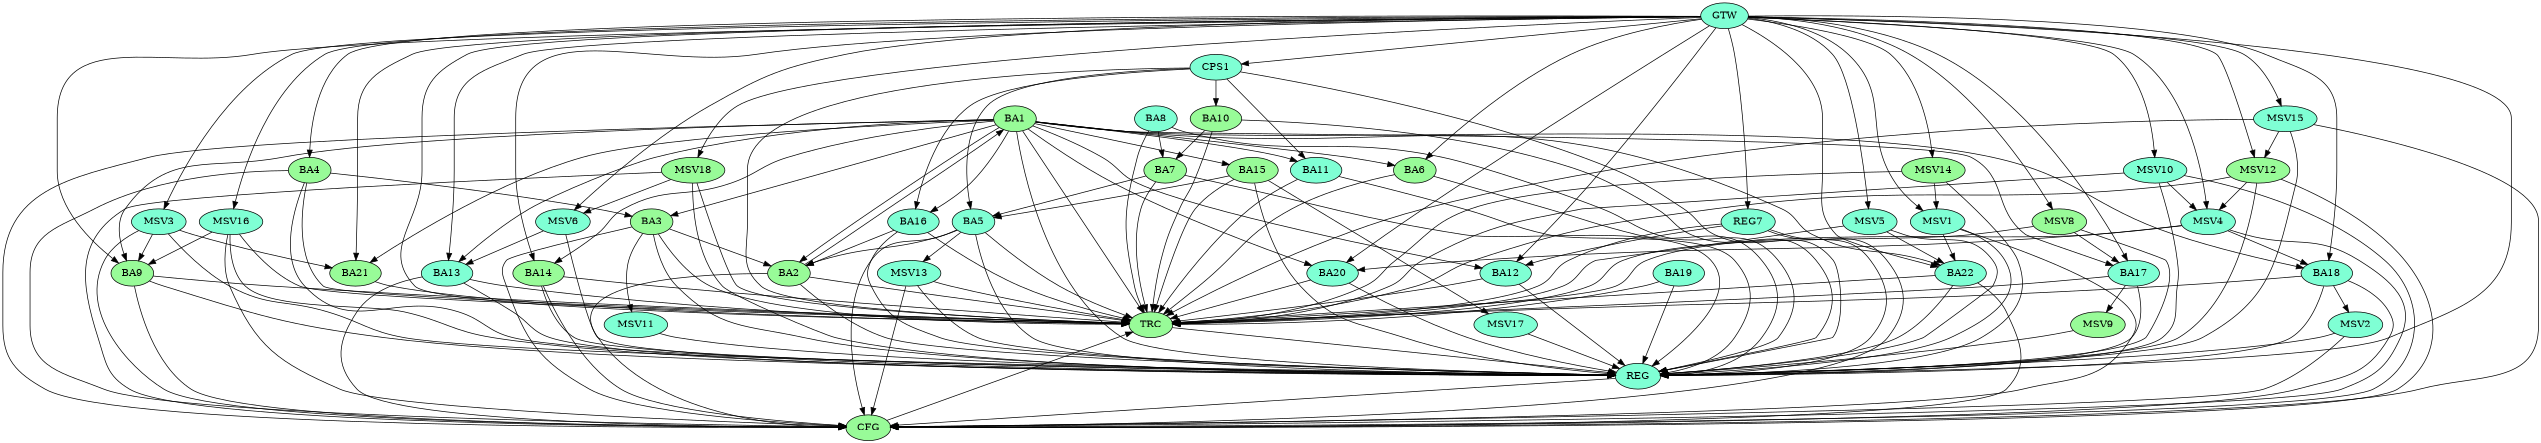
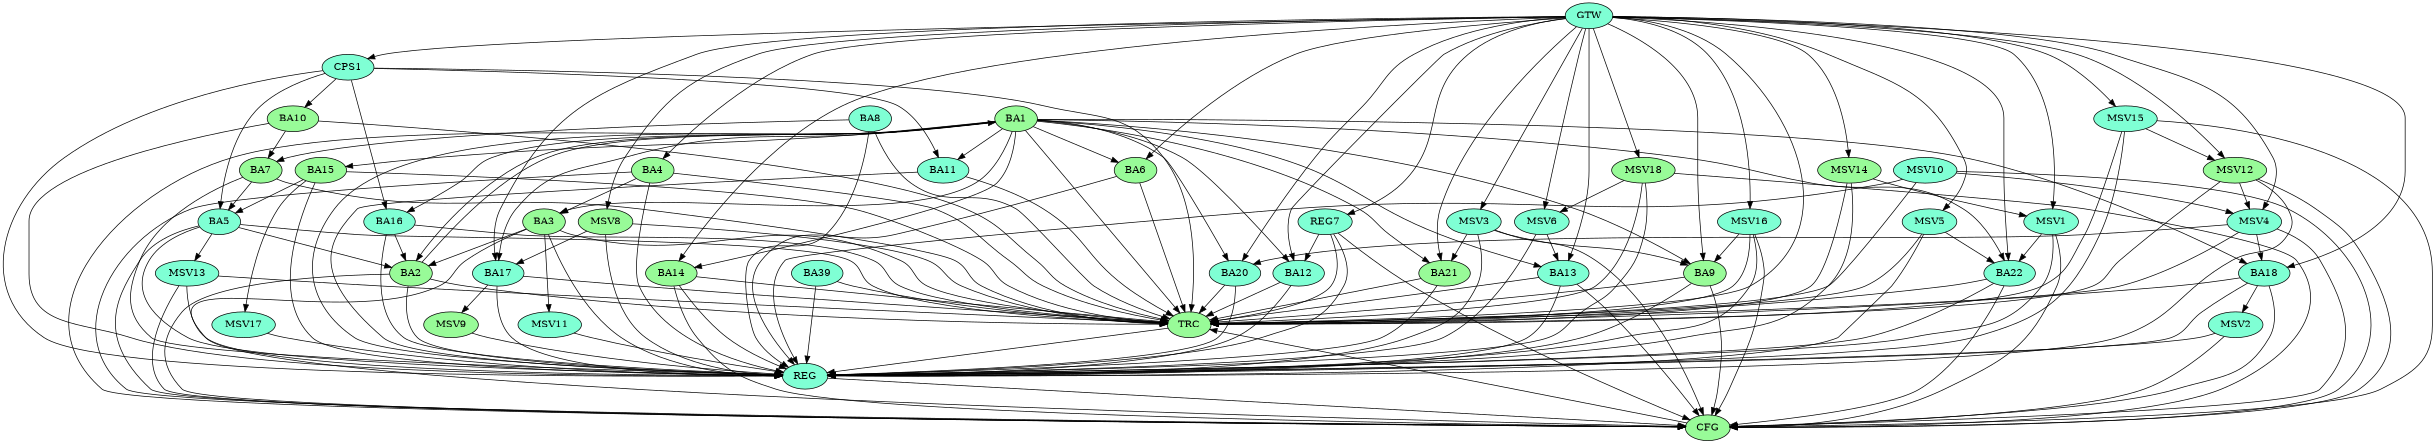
edge "GTW" -> "MSV10": removed
edge "GTW" -> "REG": now "BA21" -> "REG"
node "BA19": label "BA19" -> "BA39"
